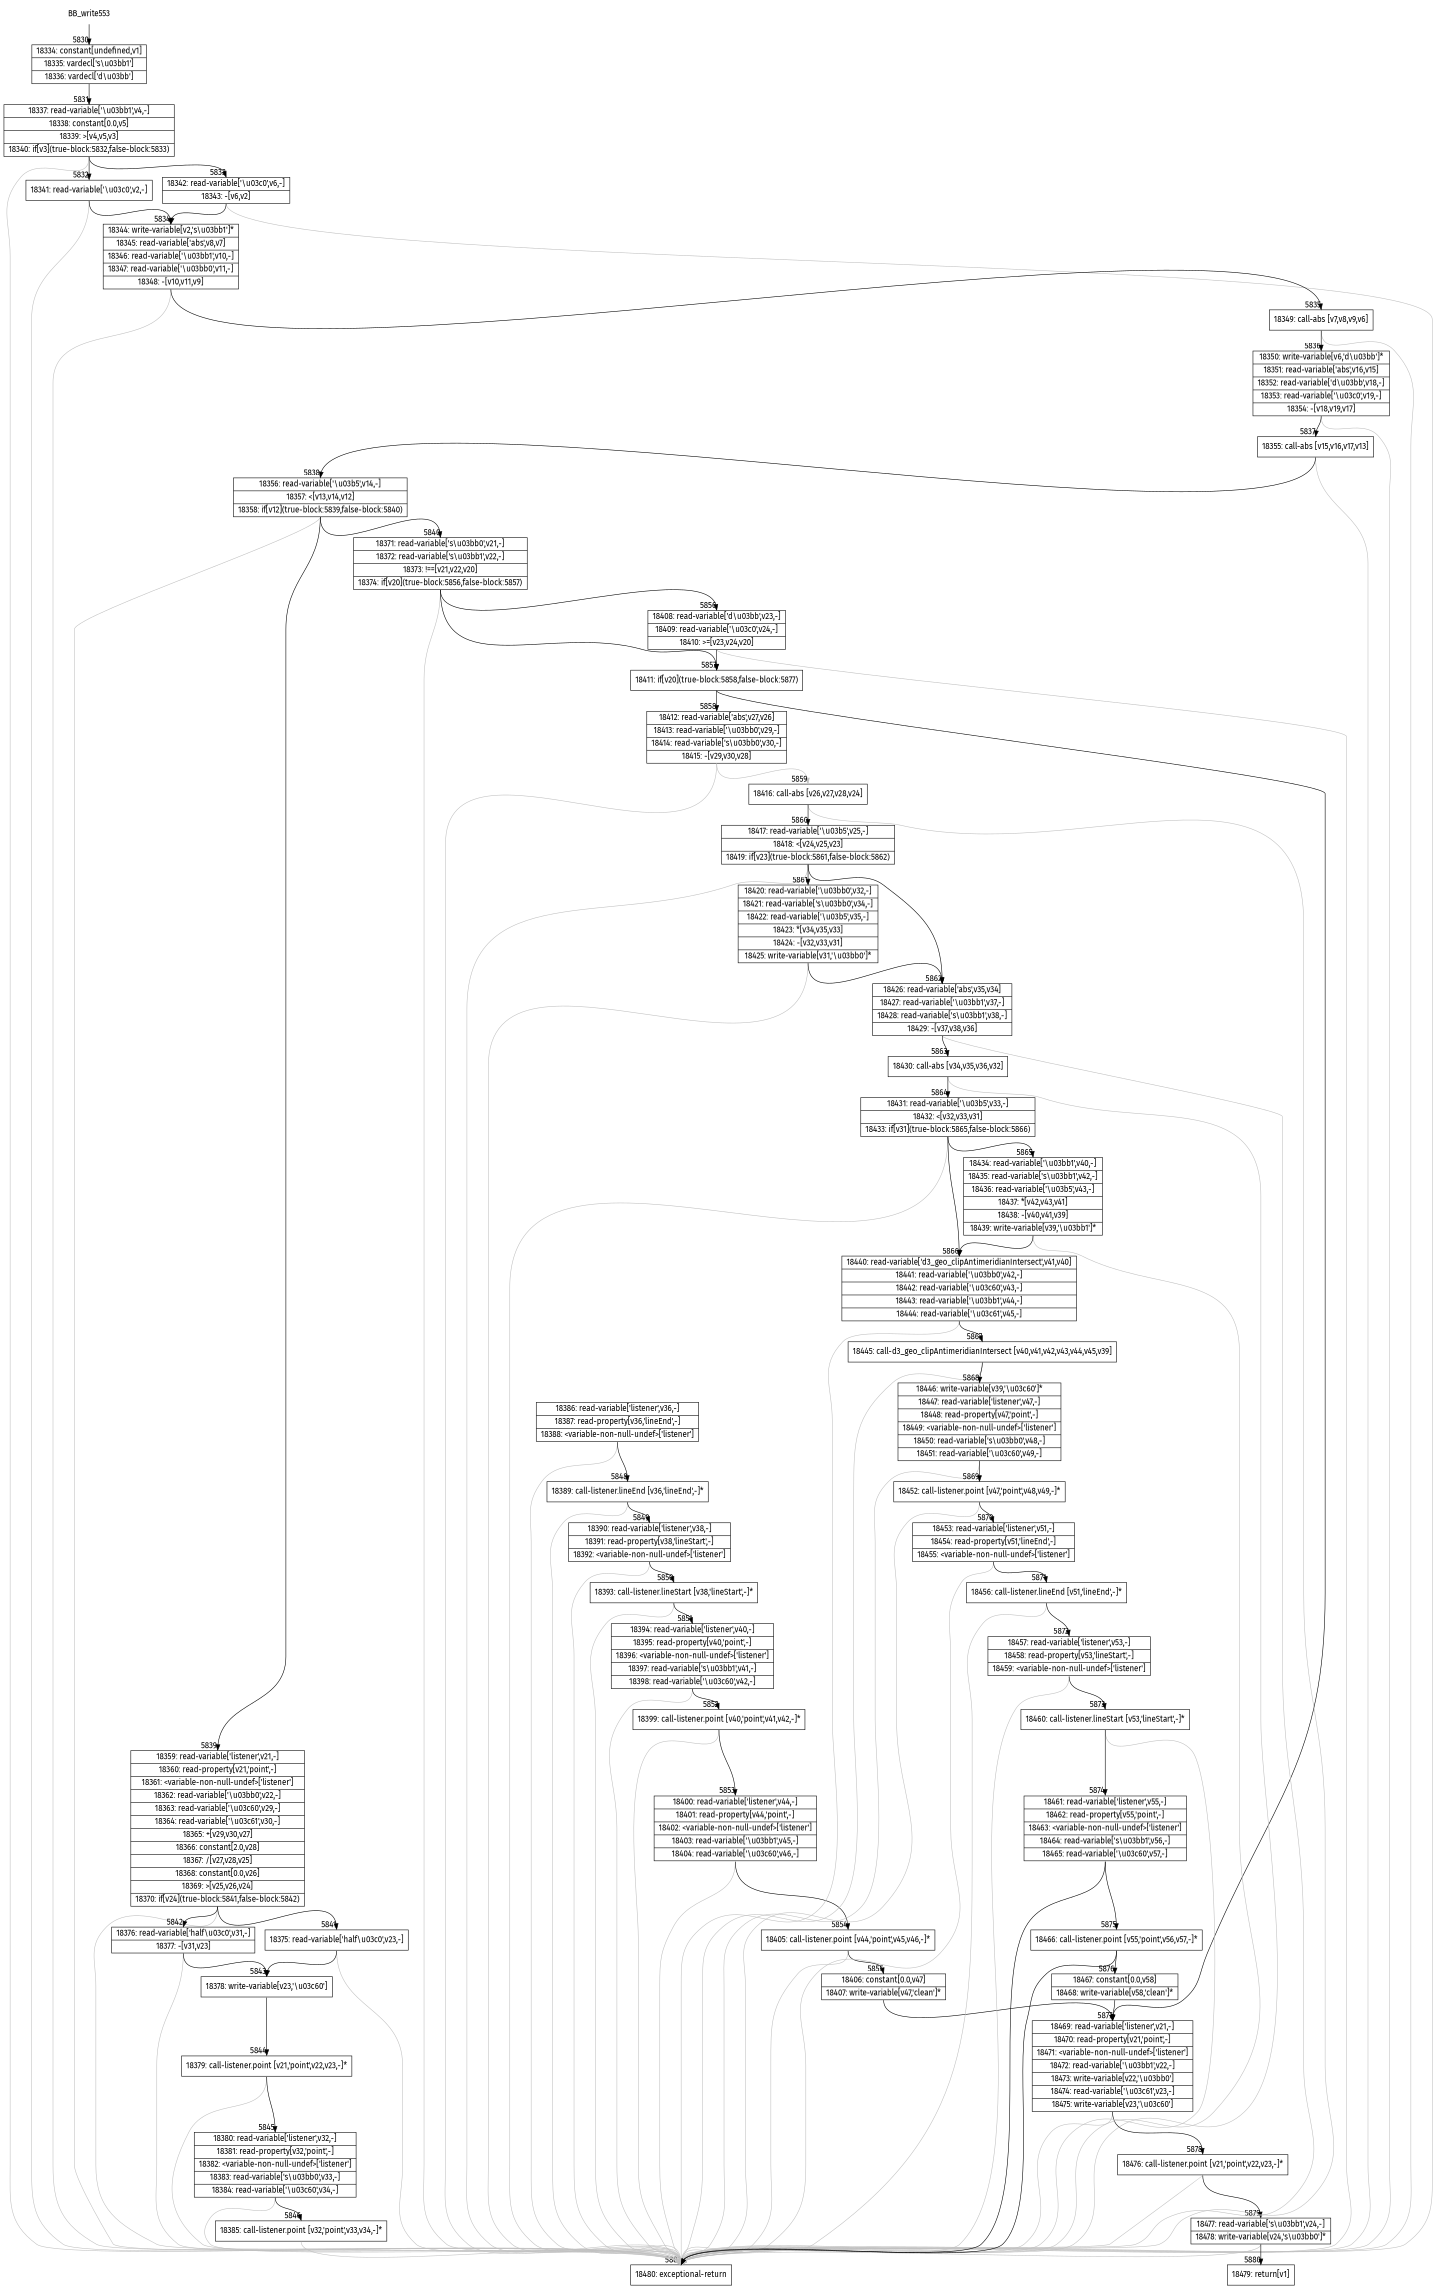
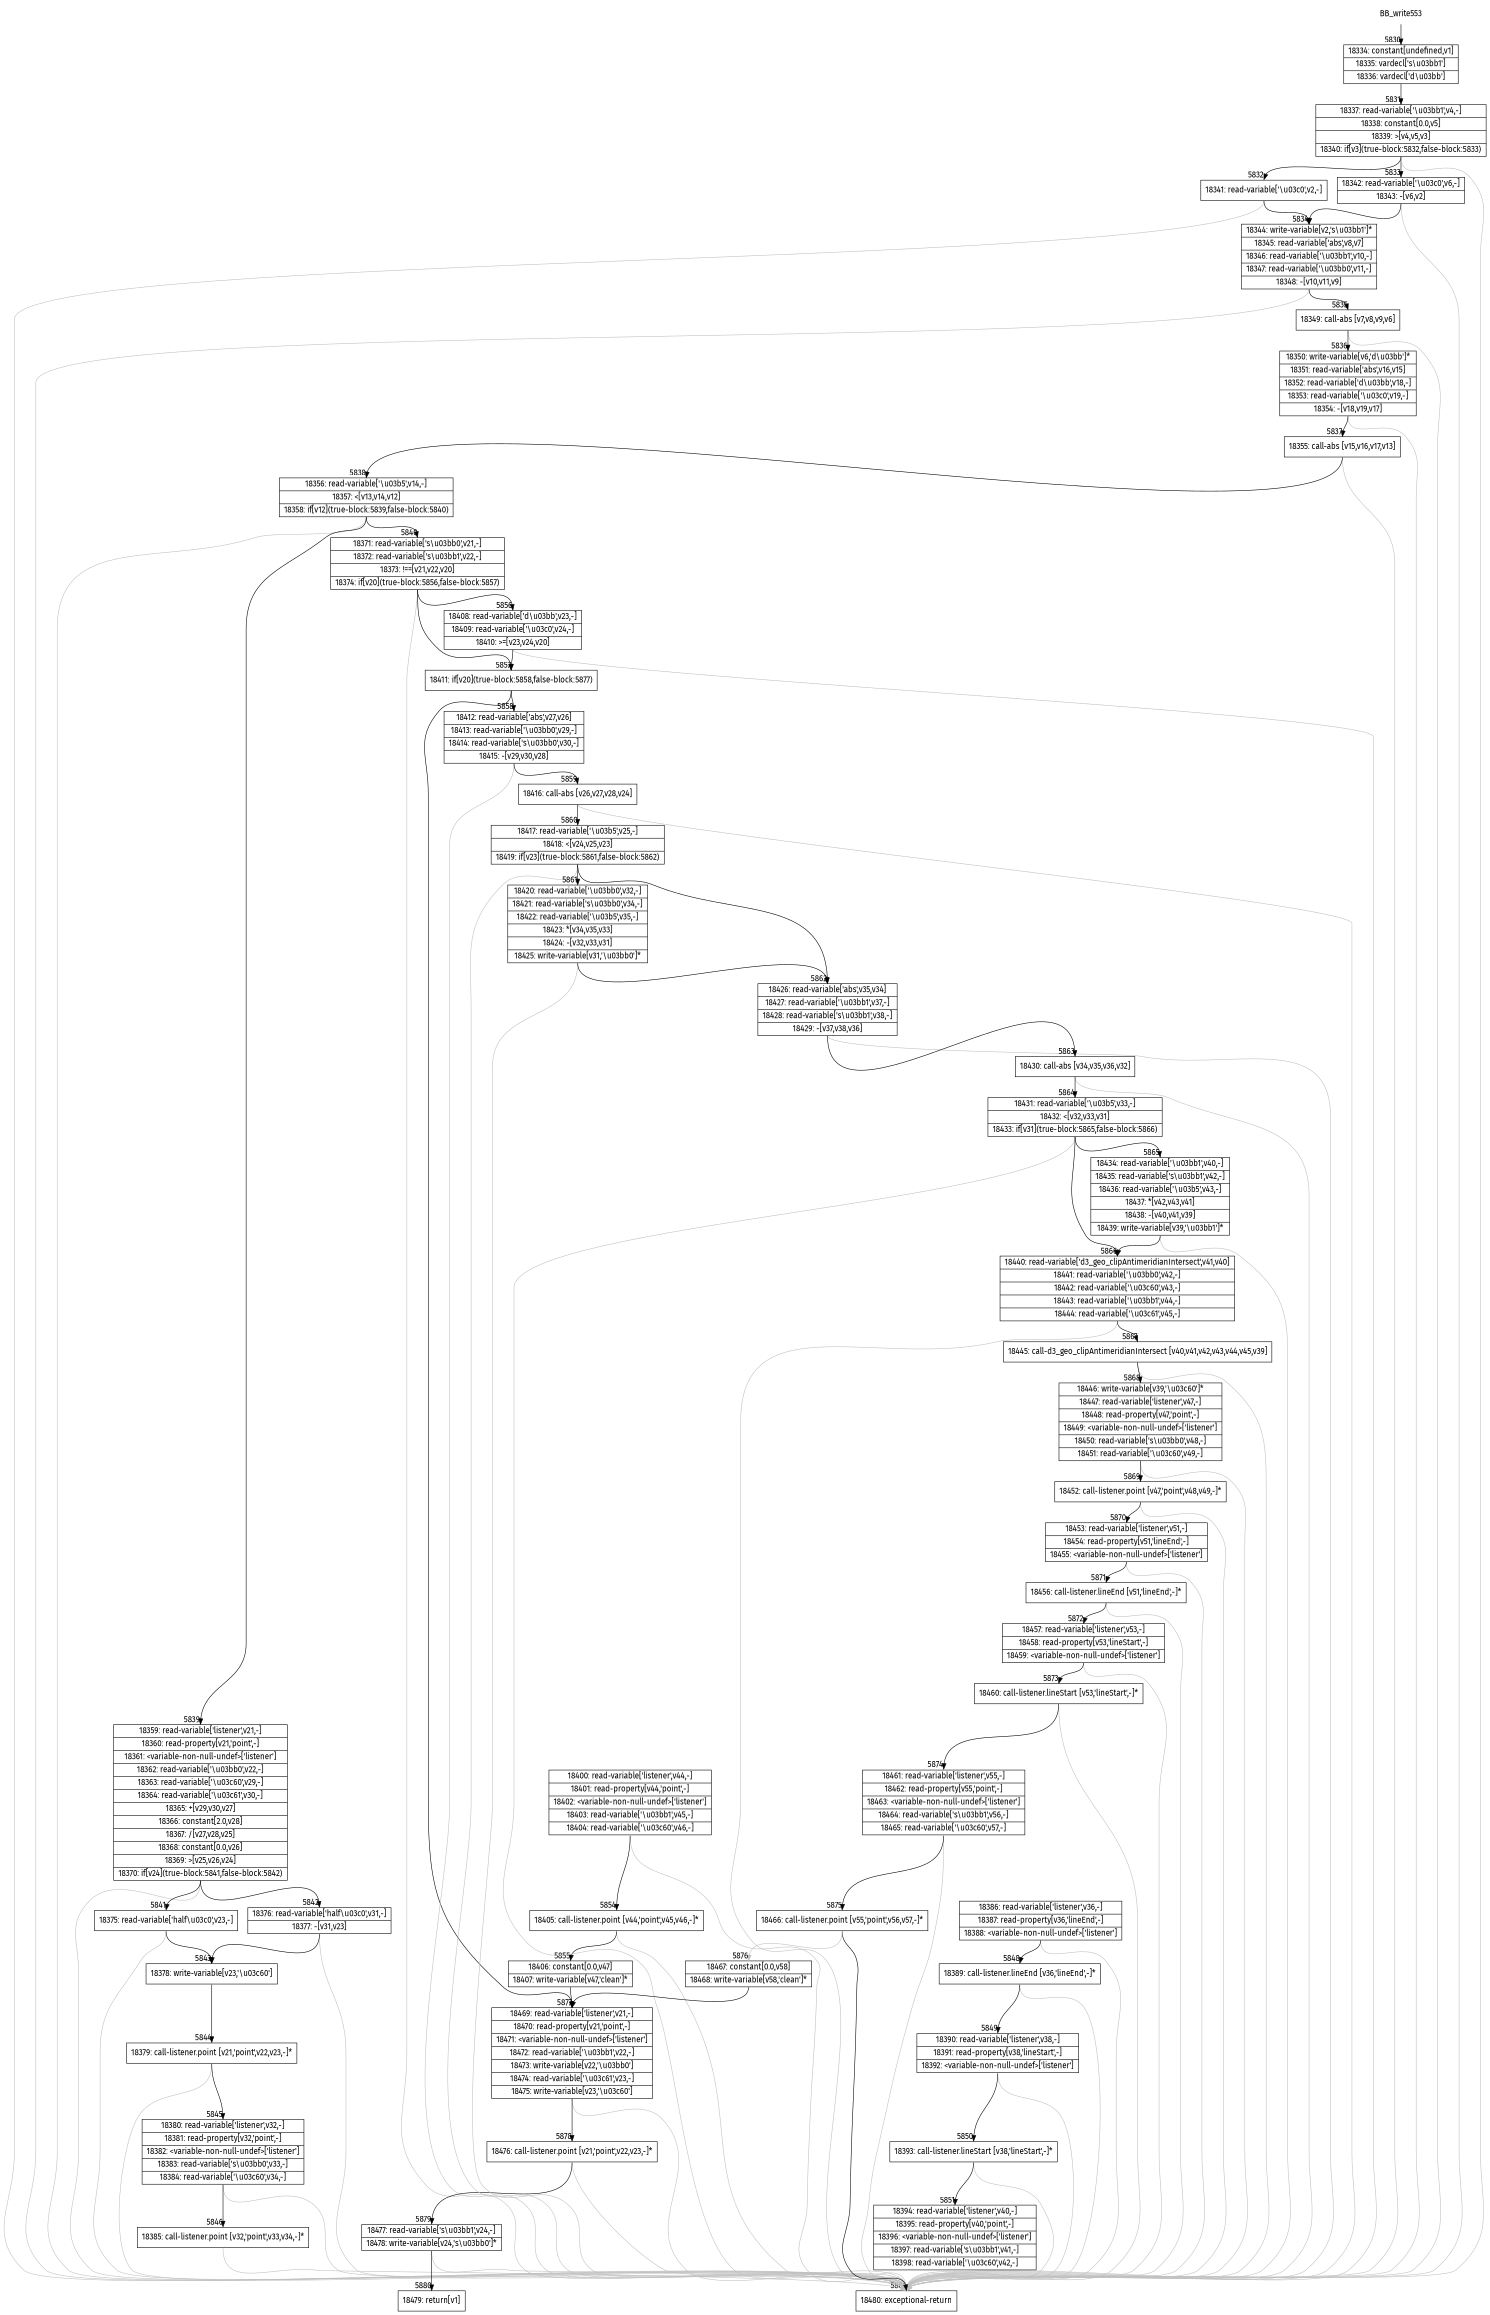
edge "18412: read-variable['abs',v27,v26]" -> "18416: call-abs [v26,v27,v28,v24]": color gray -> black
node "18399: call-listener.point [v40,'point',v41,v42,-]*": removed
edge "18466: call-listener.point [v55,'point',v56,v57,-]*" -> "18467: constant[0.0,v58]": color black -> gray
edge "18461: read-variable['listener',v55,-]" -> "18480: exceptional-return": color black -> gray
